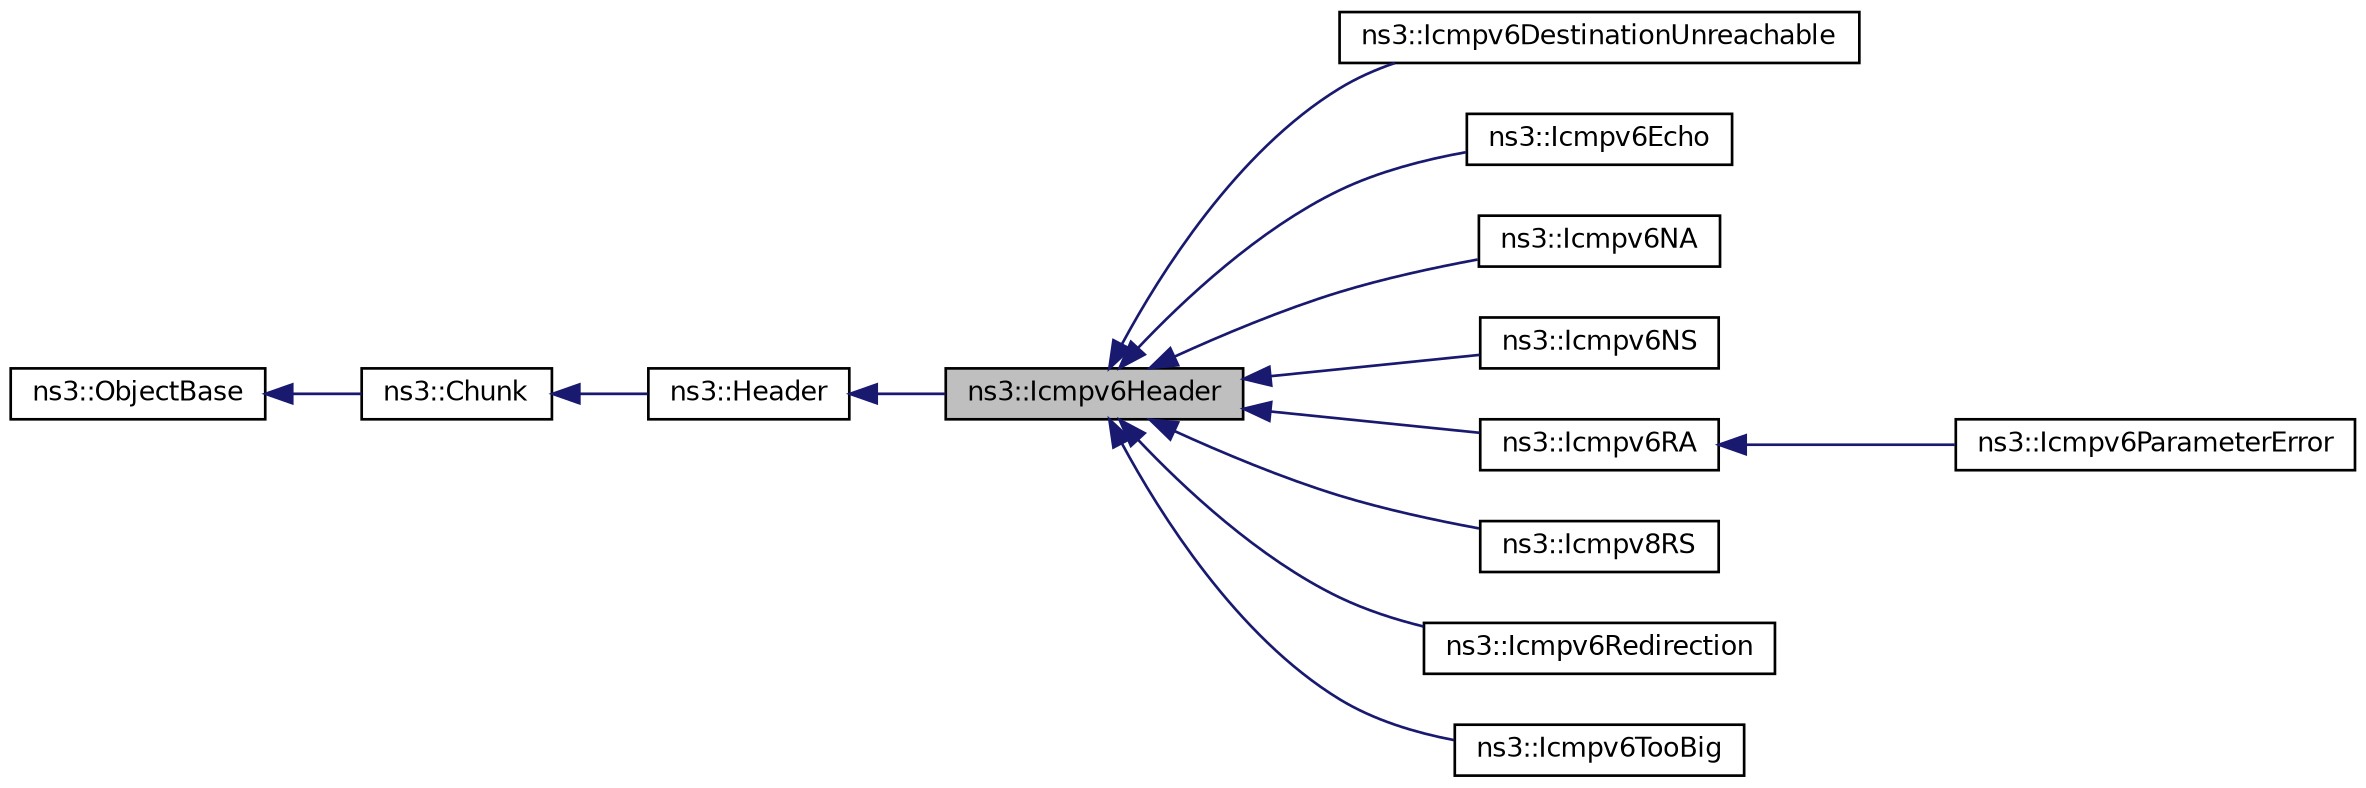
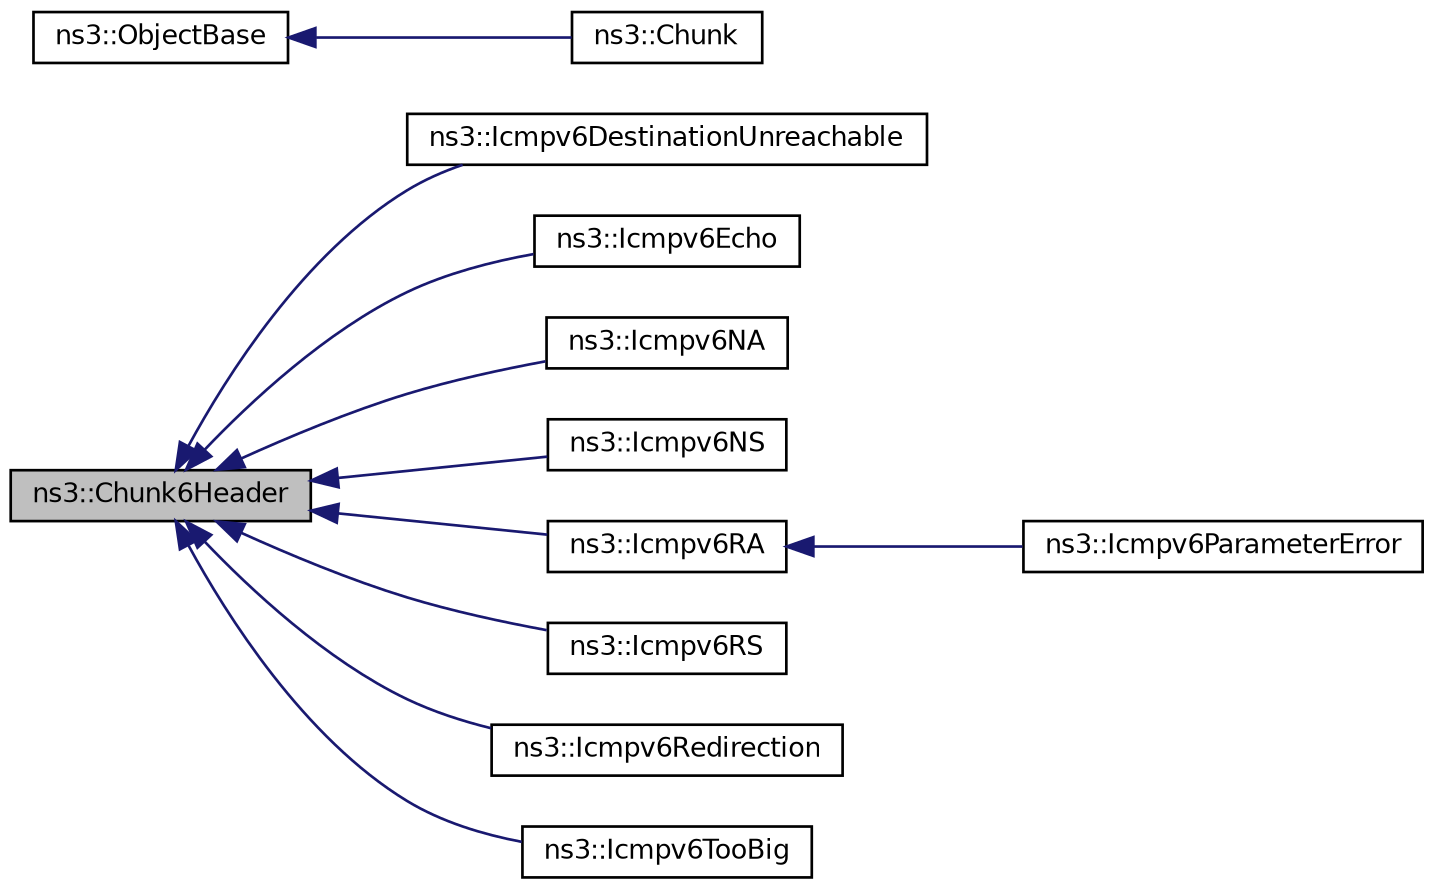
node "ns3::Header": removed
node "ns3::Icmpv6Header": label "ns3::Icmpv6Header" -> "ns3::Chunk6Header"
node "ns3::Icmpv8RS": label "ns3::Icmpv8RS" -> "ns3::Icmpv6RS"
